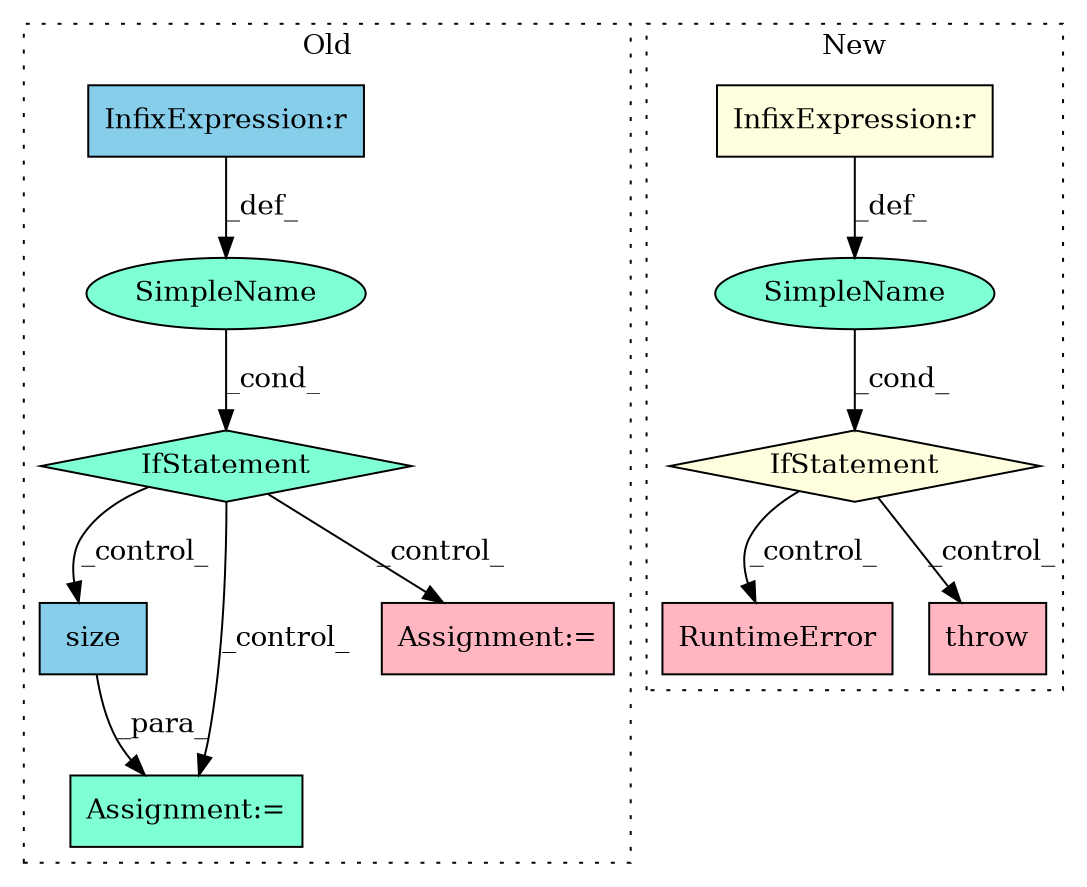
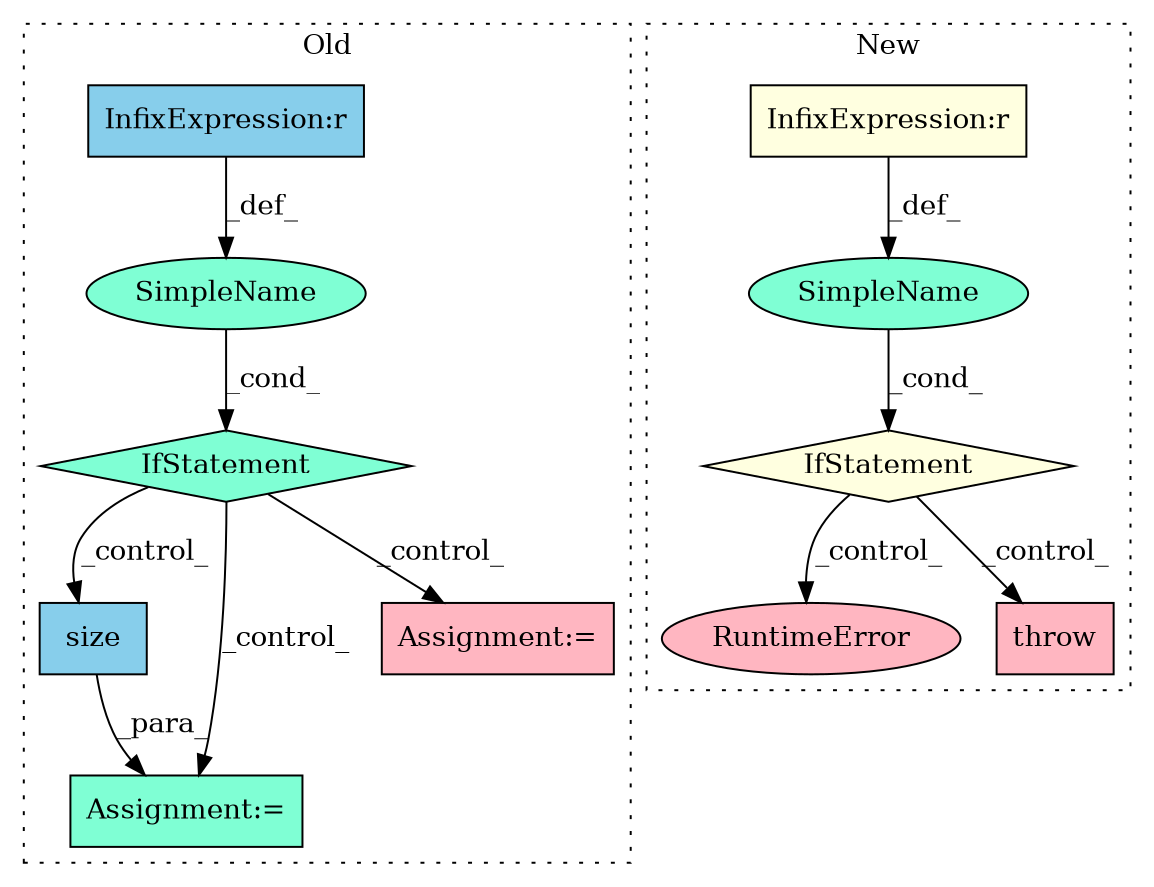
node "RuntimeError": shape box -> ellipse
